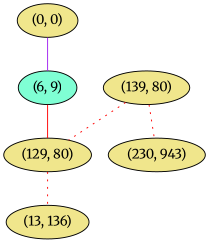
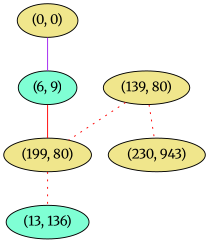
node "(129, 80)": label "(129, 80)" -> "(199, 80)"
node "(13, 136)": fillcolor khaki -> aquamarine
